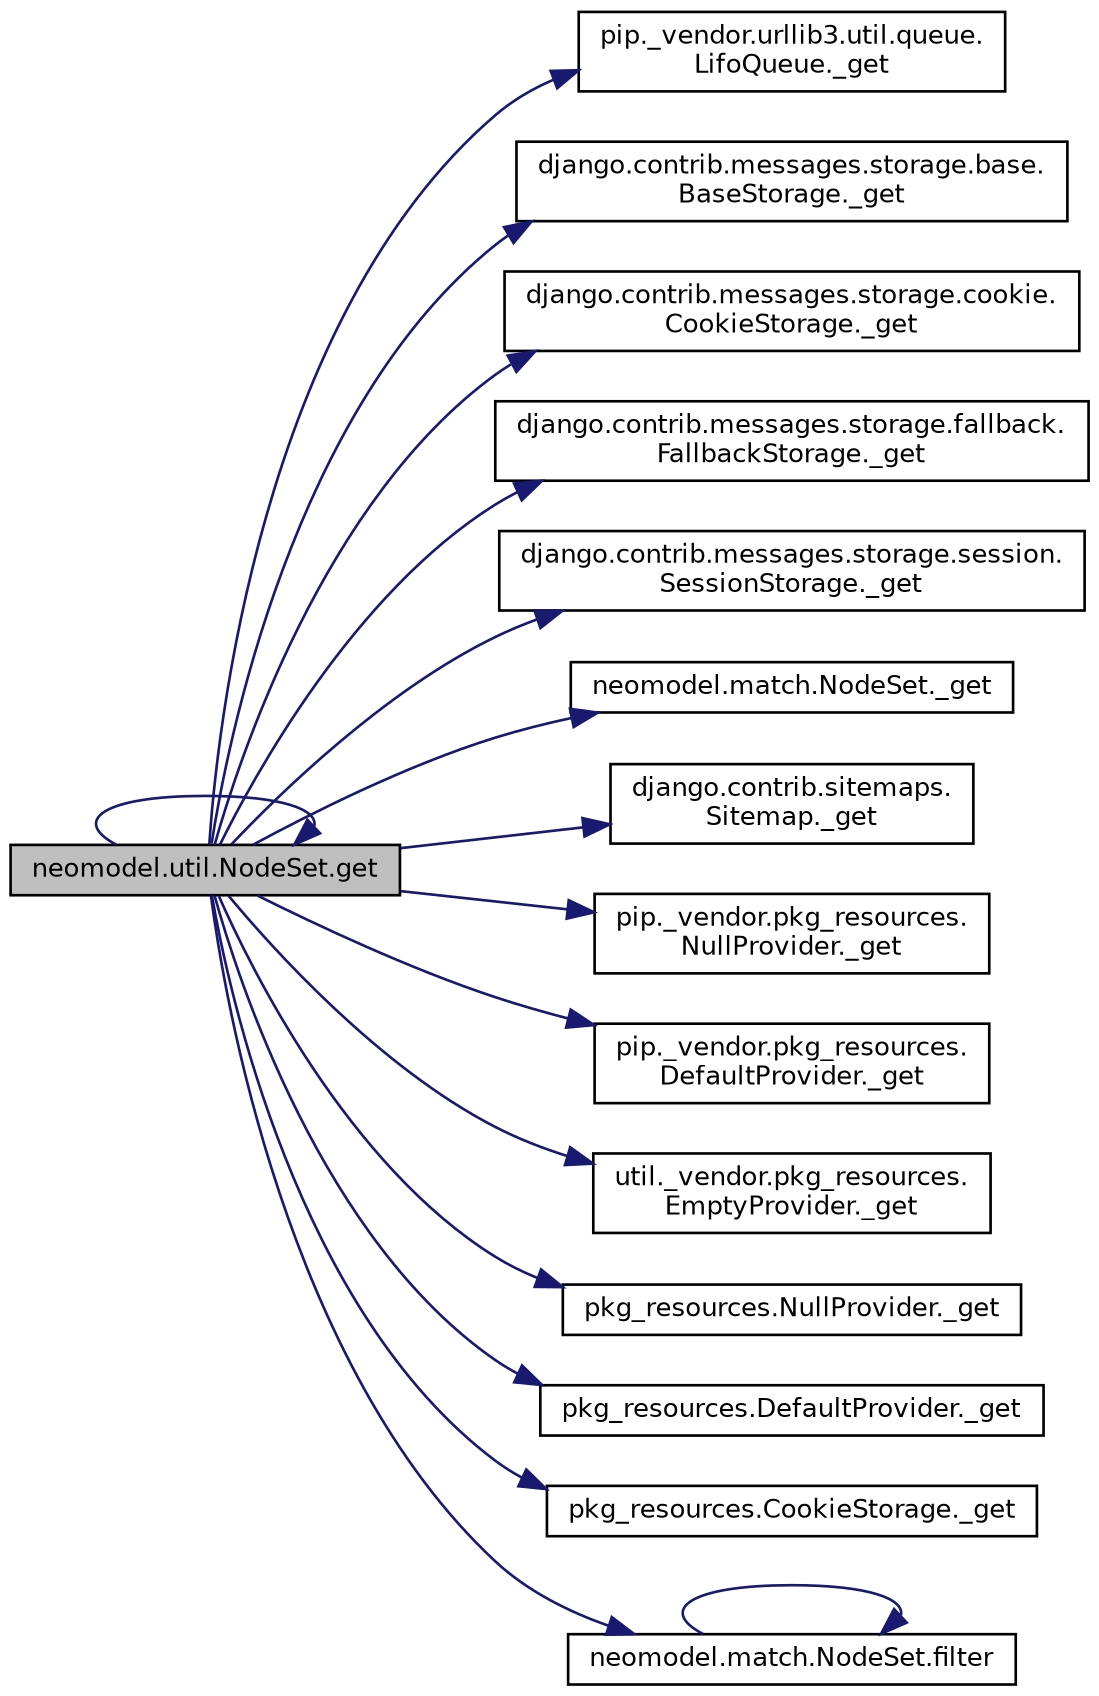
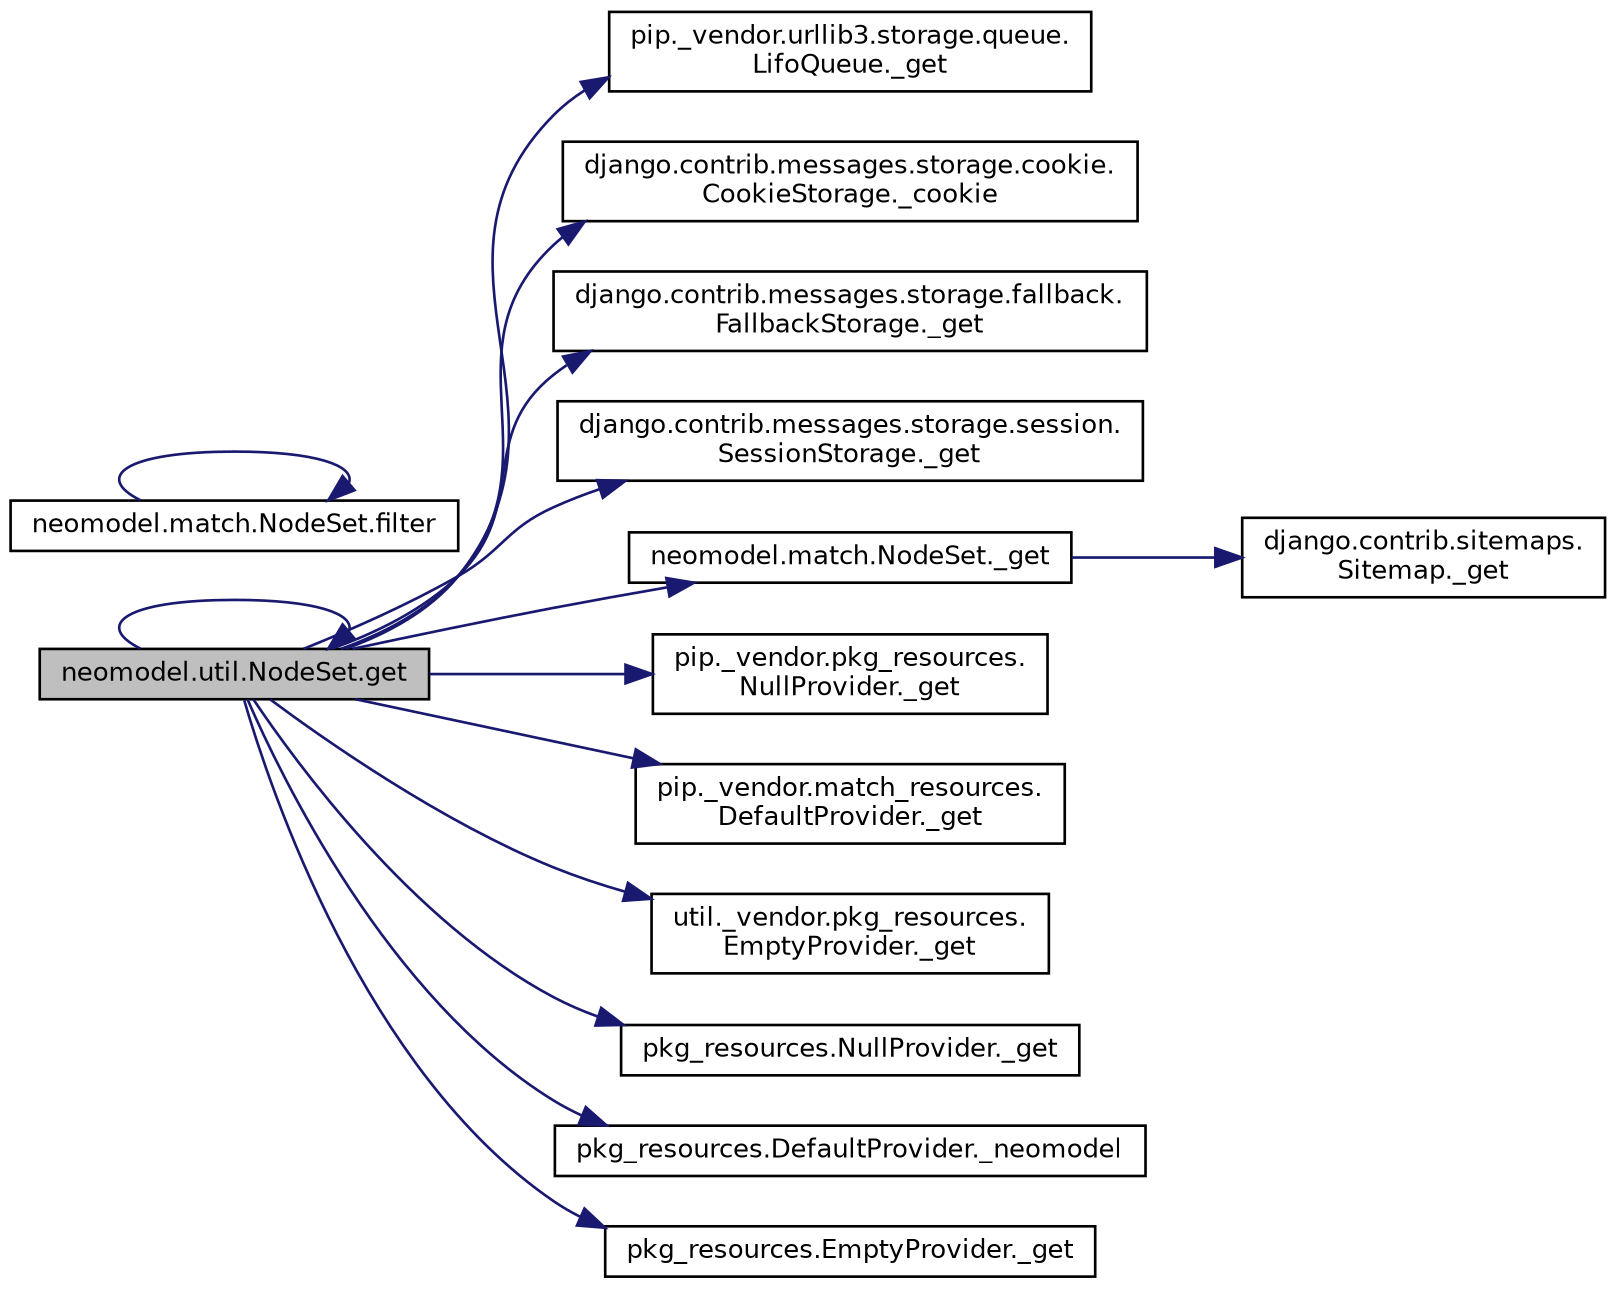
node "pip._vendor.urllib3.util.queue. LifoQueue._get": label "pip._vendor.urllib3.util.queue. LifoQueue._get" -> "pip._vendor.urllib3.storage.queue. LifoQueue._get"
node "django.contrib.messages.storage.base. BaseStorage._get": removed
node "django.contrib.messages.storage.cookie. CookieStorage._get": label "django.contrib.messages.storage.cookie. CookieStorage._get" -> "django.contrib.messages.storage.cookie. CookieStorage._cookie"
edge "neomodel.util.NodeSet.get" -> "django.contrib.sitemaps. Sitemap._get": now "neomodel.match.NodeSet._get" -> "django.contrib.sitemaps. Sitemap._get"
node "pip._vendor.pkg_resources. DefaultProvider._get": label "pip._vendor.pkg_resources. DefaultProvider._get" -> "pip._vendor.match_resources. DefaultProvider._get"
edge "neomodel.util.NodeSet.get" -> "neomodel.match.NodeSet.filter": removed
node "pkg_resources.DefaultProvider._get": label "pkg_resources.DefaultProvider._get" -> "pkg_resources.DefaultProvider._neomodel"
node "pkg_resources.CookieStorage._get": label "pkg_resources.CookieStorage._get" -> "pkg_resources.EmptyProvider._get"
